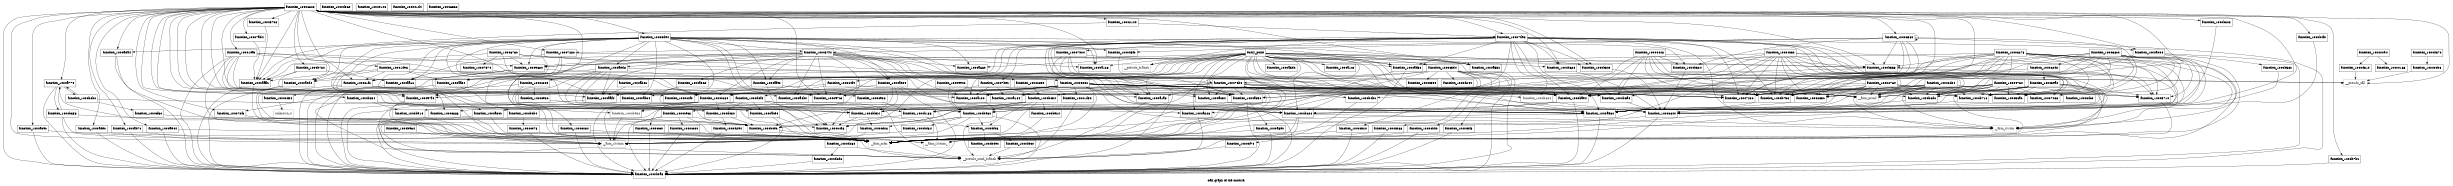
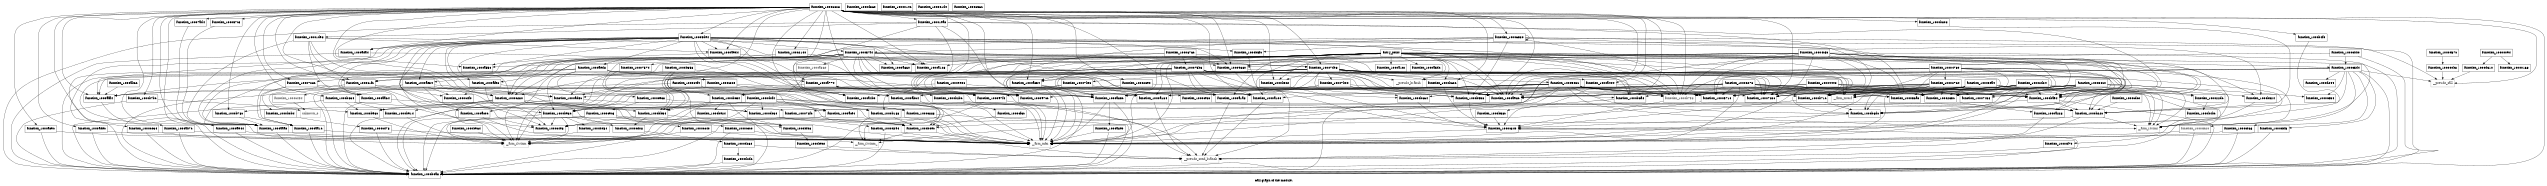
edge "function_10001eac" -> "function_10009880": now "function_10006828" -> "function_10009880"
edge "function_100057f4" -> "function_1000aed8": removed
edge "function_1000676c" -> "function_100097f4": removed
edge "function_10004c5c" -> "function_100056ac": now "function_10004c5c" -> "function_1000b22c"
edge "function_100022dc" -> "function_10003ea4": reversed
edge "function_10007d98" -> "function_1000a9d4": reversed
edge "function_1000b558" -> "function_100075b8": reversed
edge "function_100038c0" -> "function_1000723c": now "function_100038c0" -> "function_1000c554"
edge "function_10003278" -> "function_1000b6dc": now "function_1000b71c" -> "function_1000b6dc"
node "function_1000a360": fontcolor black -> gray50
edge "function_1000c5d4" -> "function_1000cbb0": reversed
edge "function_10004780" -> "function_1000723c": now "function_10004780" -> "function_10002764"
edge "function_10002d24" -> "function_10005710": added
edge "function_1000c1fc" -> "unknown_0": added
edge "function_10002764" -> "function_1000bae4": added
edge "function_1000b78c" -> "function_1000d0f4": reversed
edge "function_1000a774" -> "function_1000b358": removed
node "function_1000c454": fontcolor black -> gray50
node "function_10001d50": removed
node "function_1000b664": fontcolor gray50 -> black
node "function_1000b758": fontcolor black -> gray50
edge "function_1000b7bc" -> "function_1000b93c": added
edge "function_1000bc54" -> "function_1000b98c": removed
edge "function_1000abc4" -> "function_1000b188": now "function_1000abc4" -> "__asm_mfcr"
node "function_1000b93c": fontcolor gray50 -> black
node "function_1000cb20": fontcolor black -> gray50
node "function_1000beec": removed
edge "function_1000b834" -> "function_1000b0a8": added
